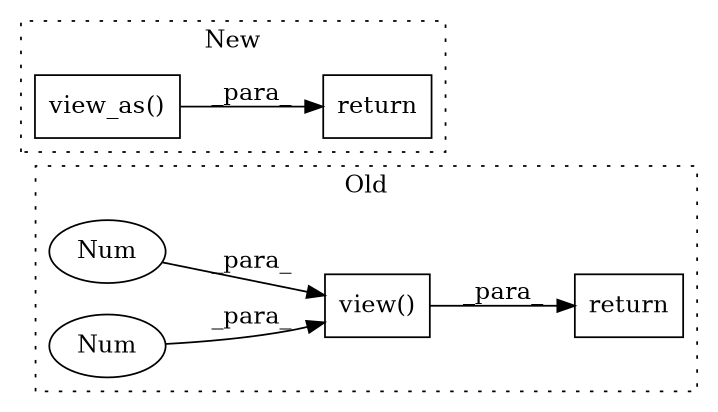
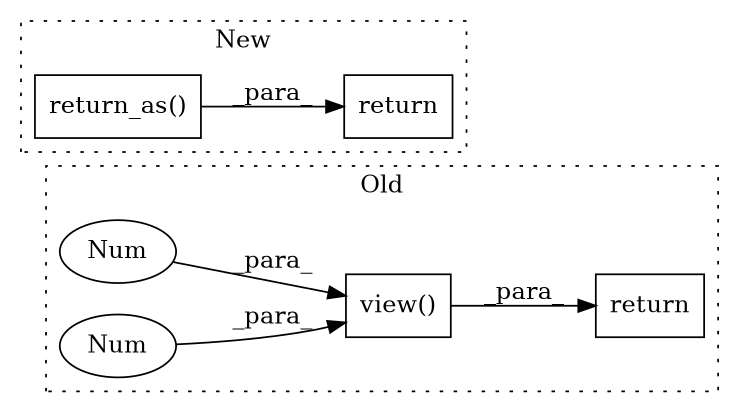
node "view_as()": label "view_as()" -> "return_as()"
